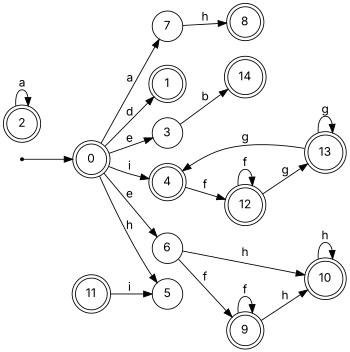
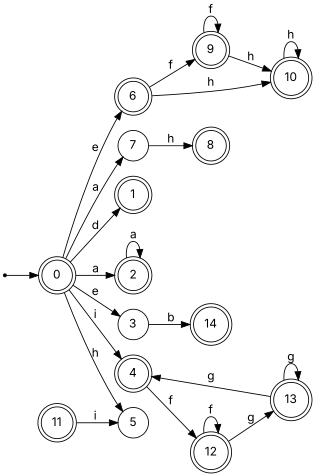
node "6": shape circle -> doublecircle
edge "0" -> "2": added, label "a"
